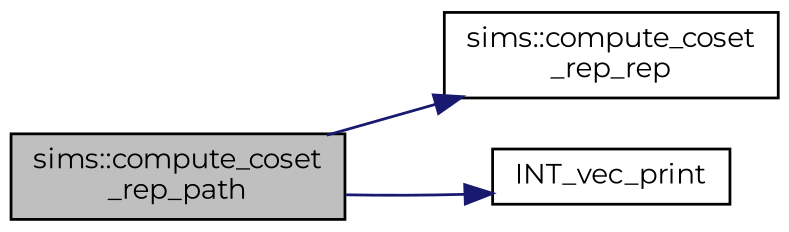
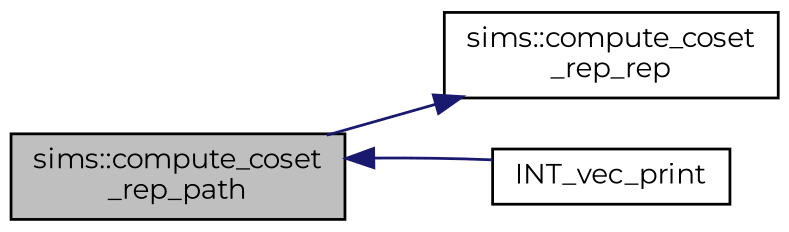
edge "sims::compute_coset _rep_path" -> "INT_vec_print": reversed
